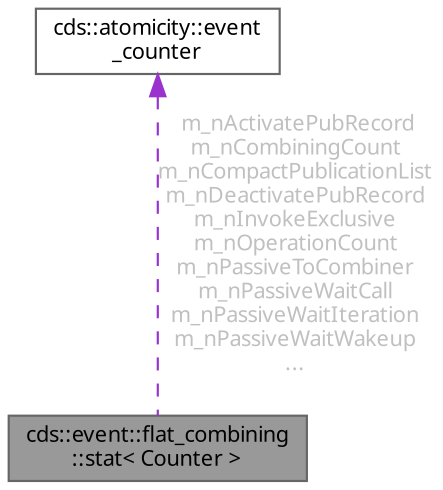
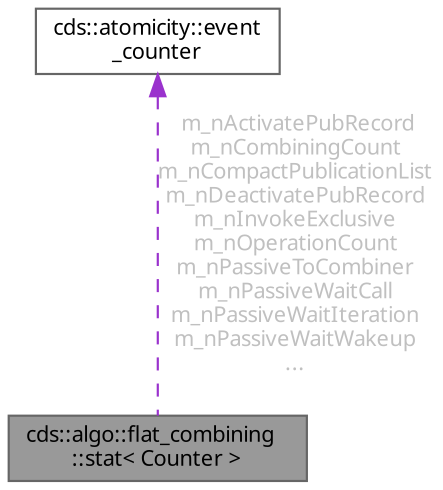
node "cds::event::flat_combining ::stat< Counter >": label "cds::event::flat_combining ::stat< Counter >" -> "cds::algo::flat_combining ::stat< Counter >"
